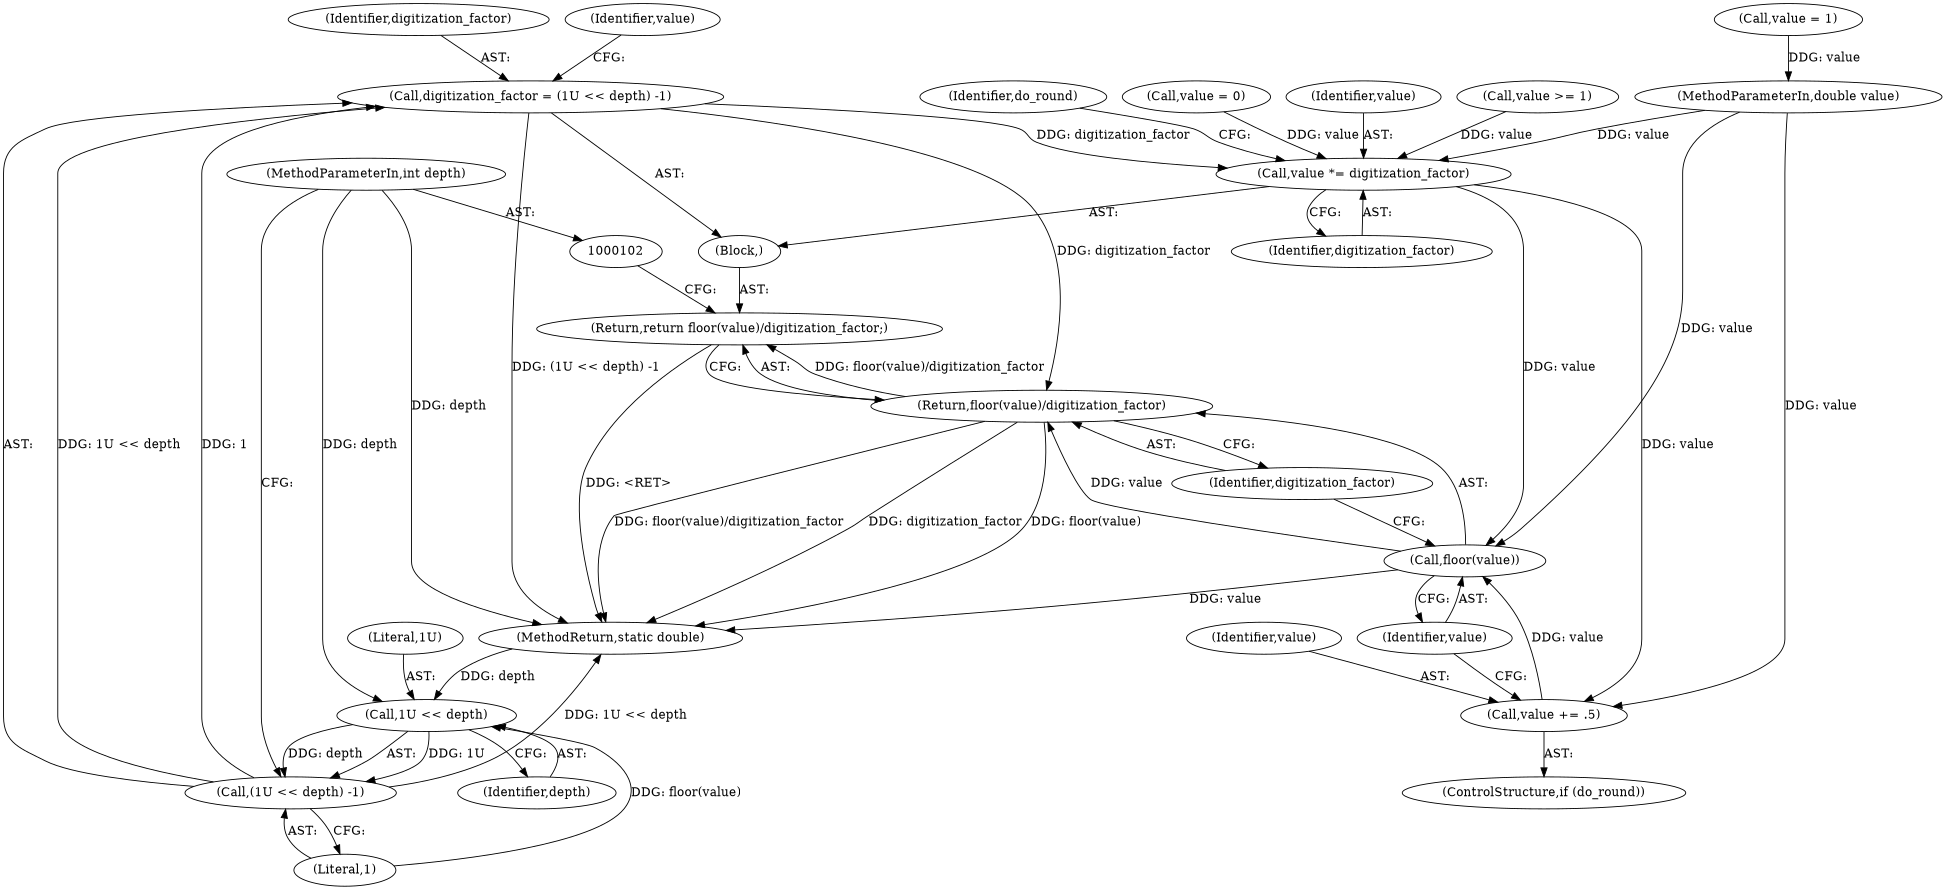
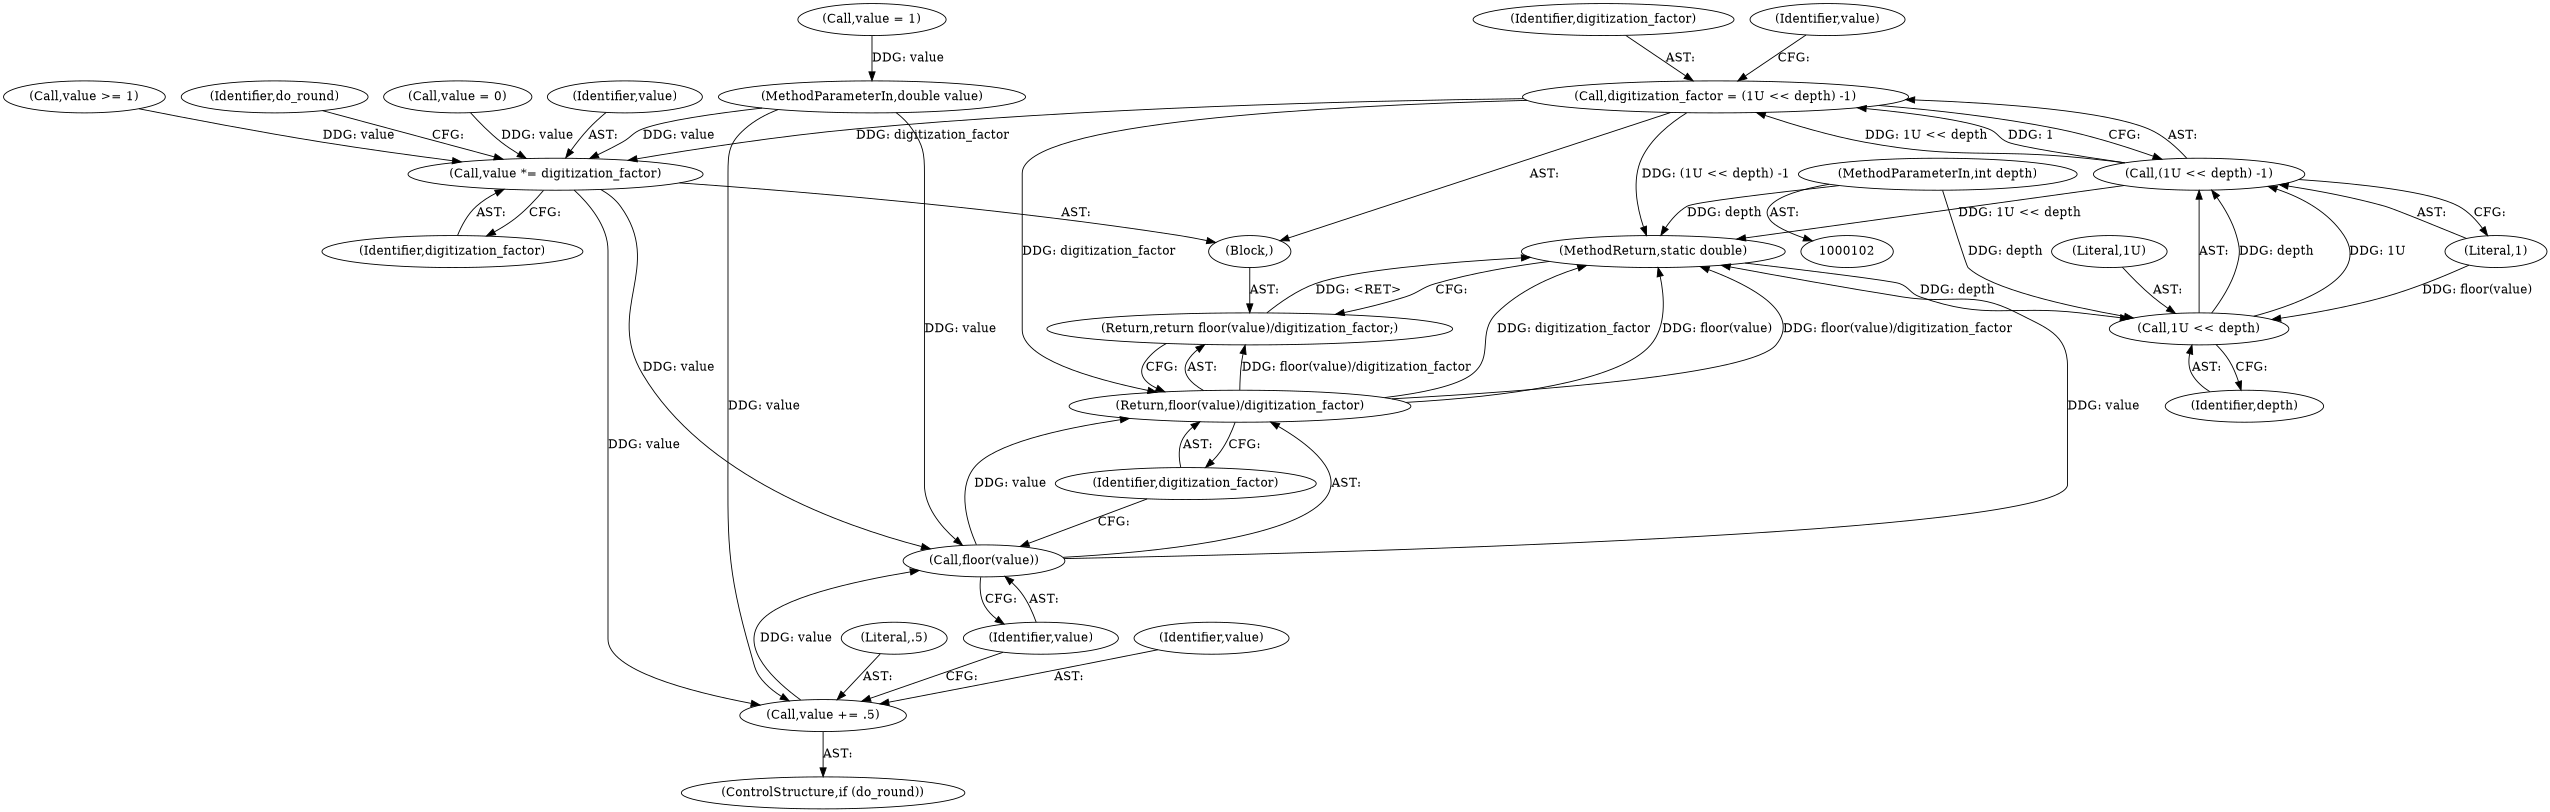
edge "1000102" -> "(Return,return floor(value)/digitization_factor;)": now "(MethodReturn,static double)" -> "(Return,return floor(value)/digitization_factor;)"
edge "(MethodParameterIn,int depth)" -> "(Call,(1U << depth) -1)": now "(Call,digitization_factor = (1U << depth) -1)" -> "(Call,(1U << depth) -1)"
node "(Literal,.5)": added
